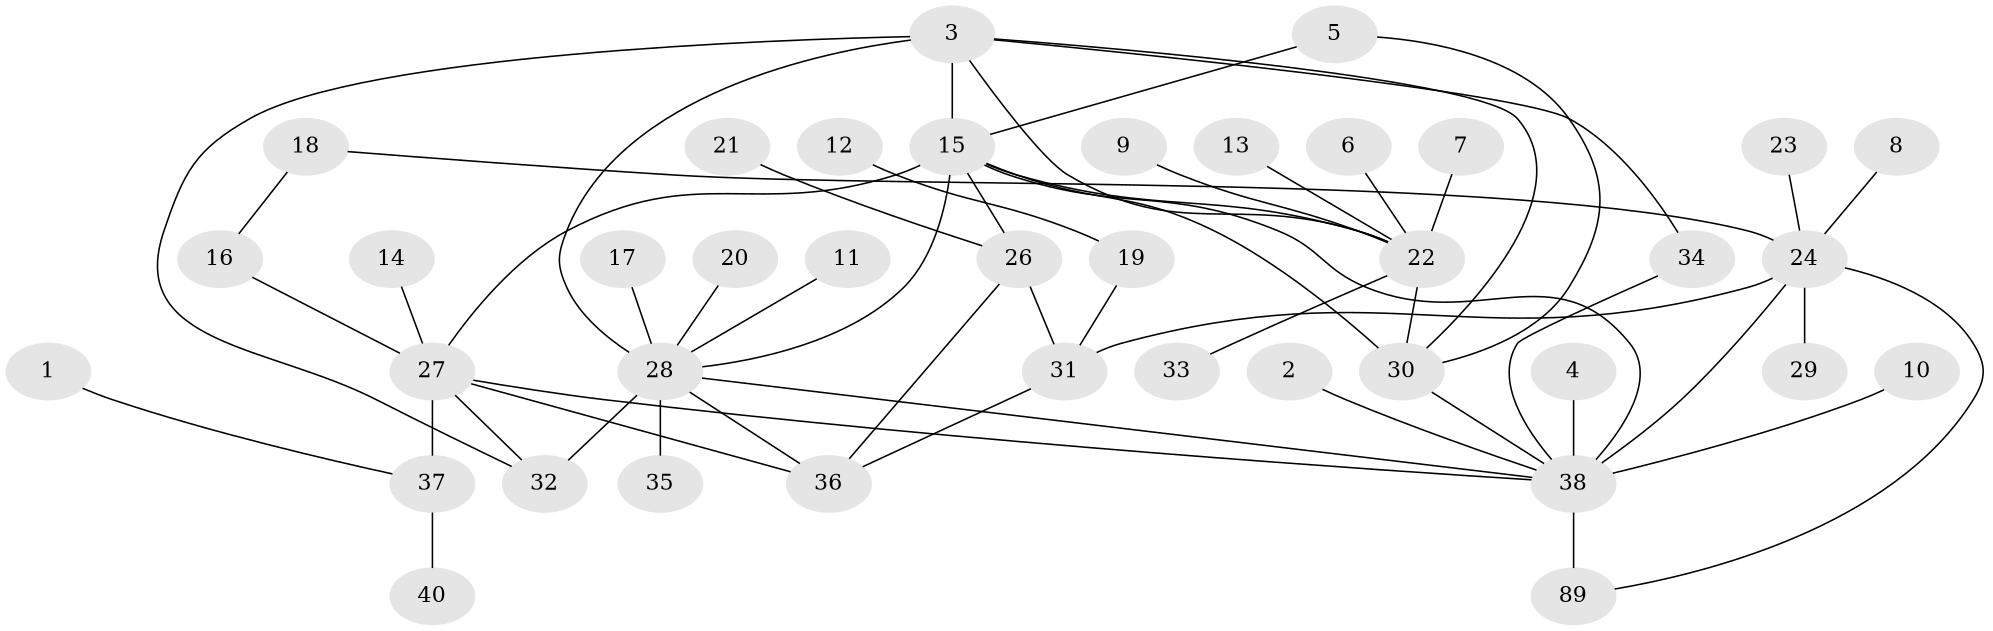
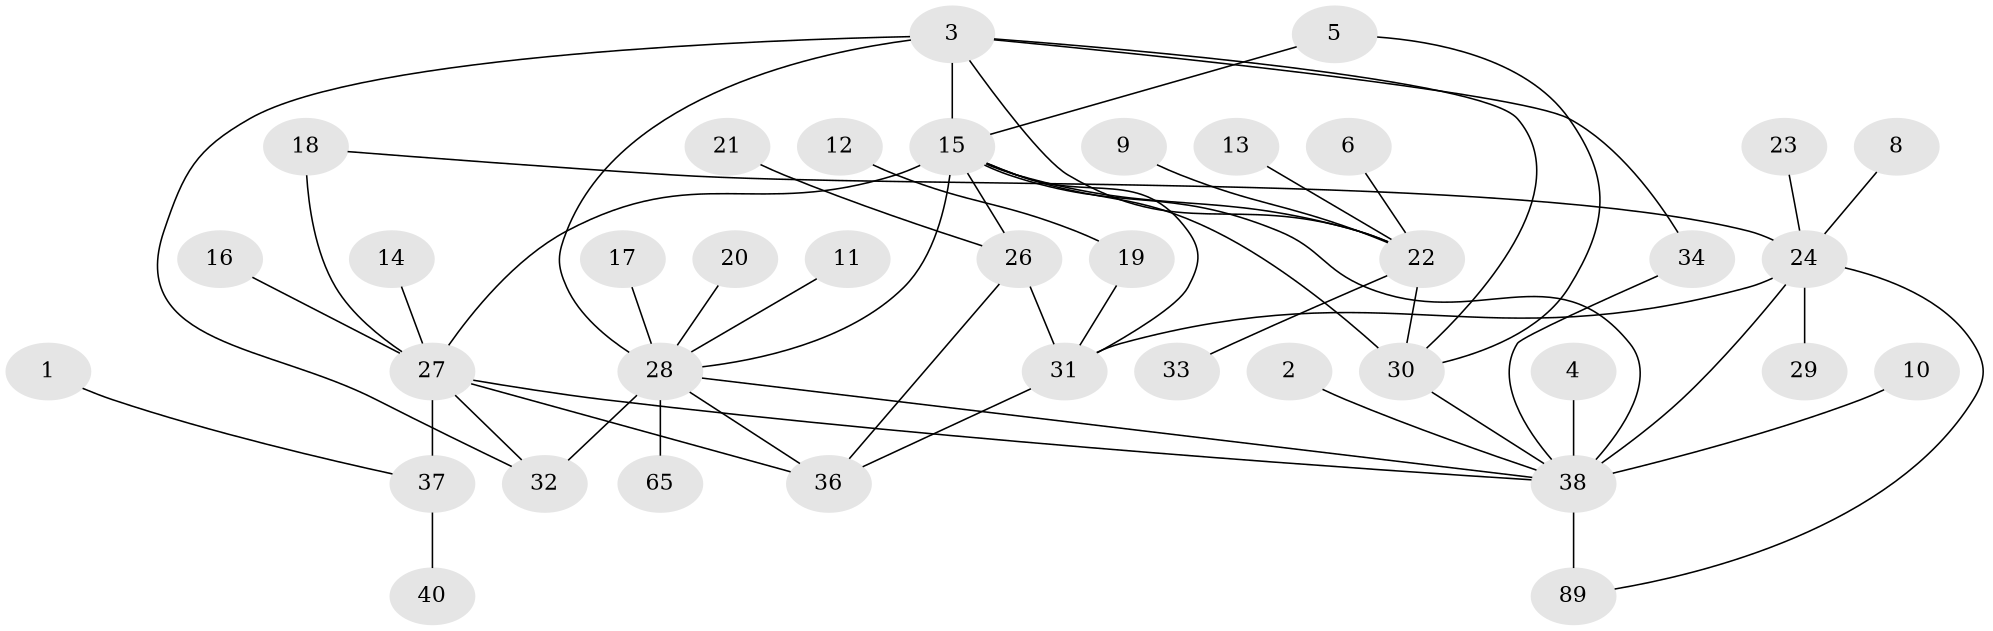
node "7": removed
edge "18" -- "16": now "18" -- "27"
edge "15" -- "31": added
node "35": label "35" -> "65"
